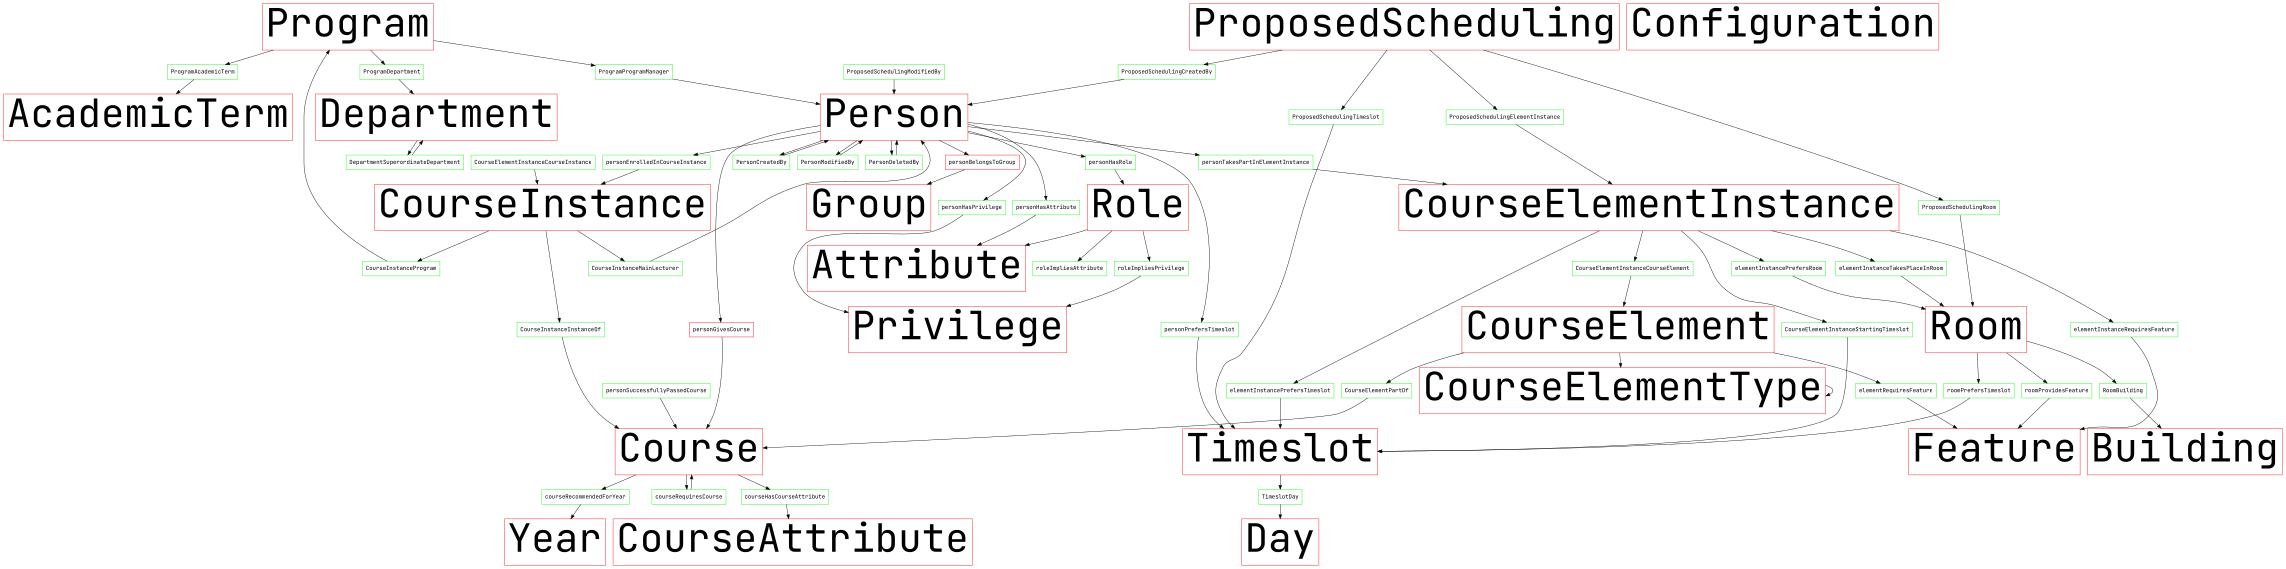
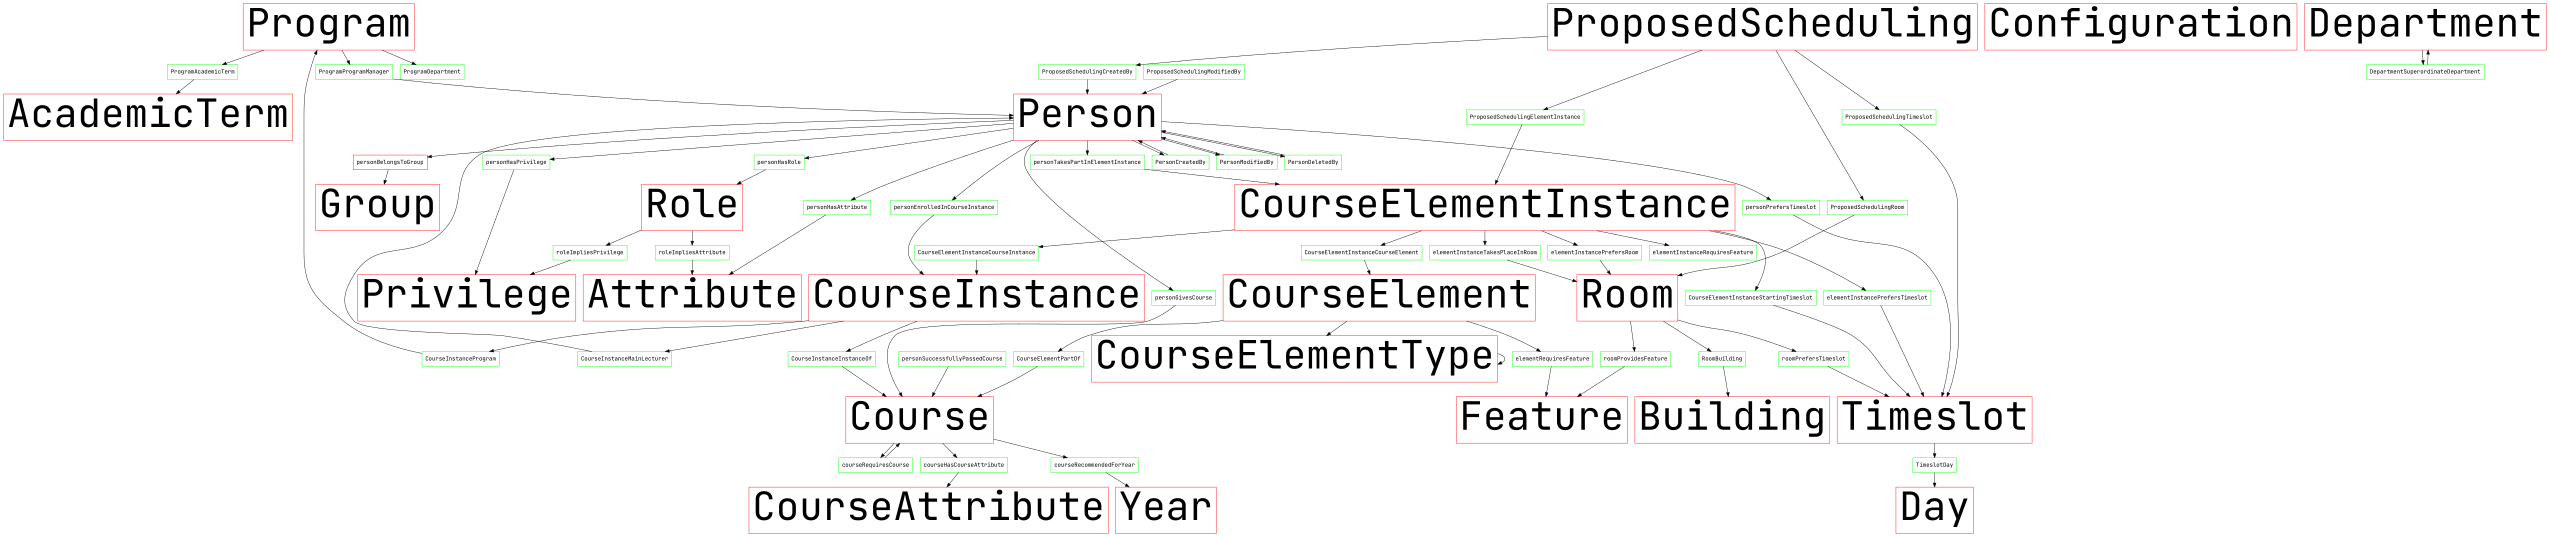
edge "ProgramDepartment" -> "Department": removed
edge "Role" -> "Attribute": now "roleImpliesAttribute" -> "Attribute"
edge "CourseElementInstance" -> "CourseElementInstanceCourseInstance": added
node "personGivesCourse": color red -> green
edge "elementInstanceRequiresFeature" -> "Feature": removed
